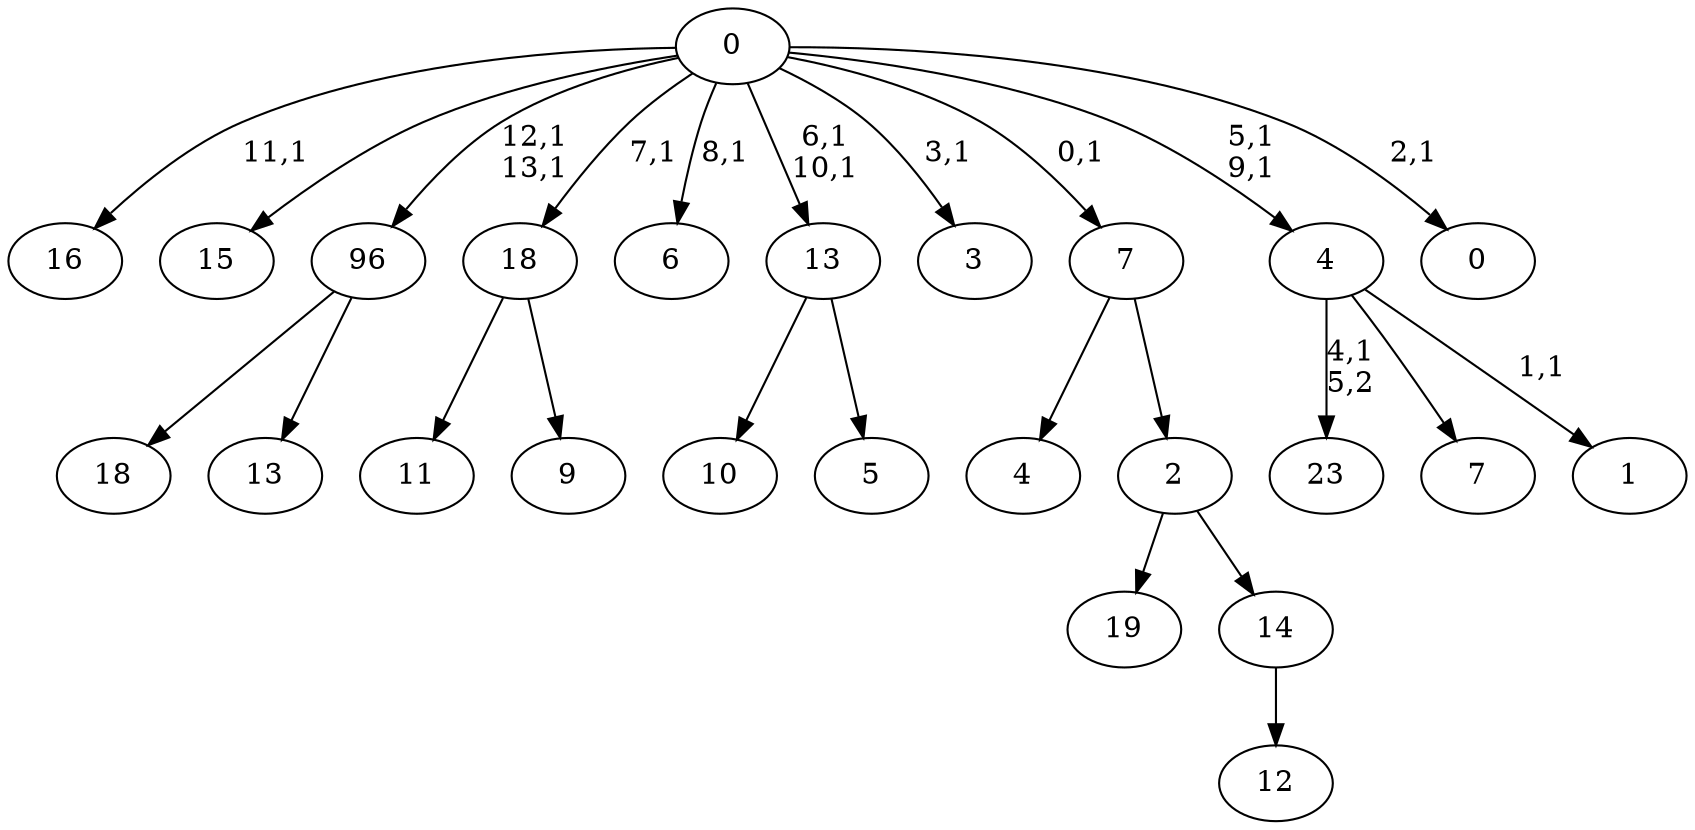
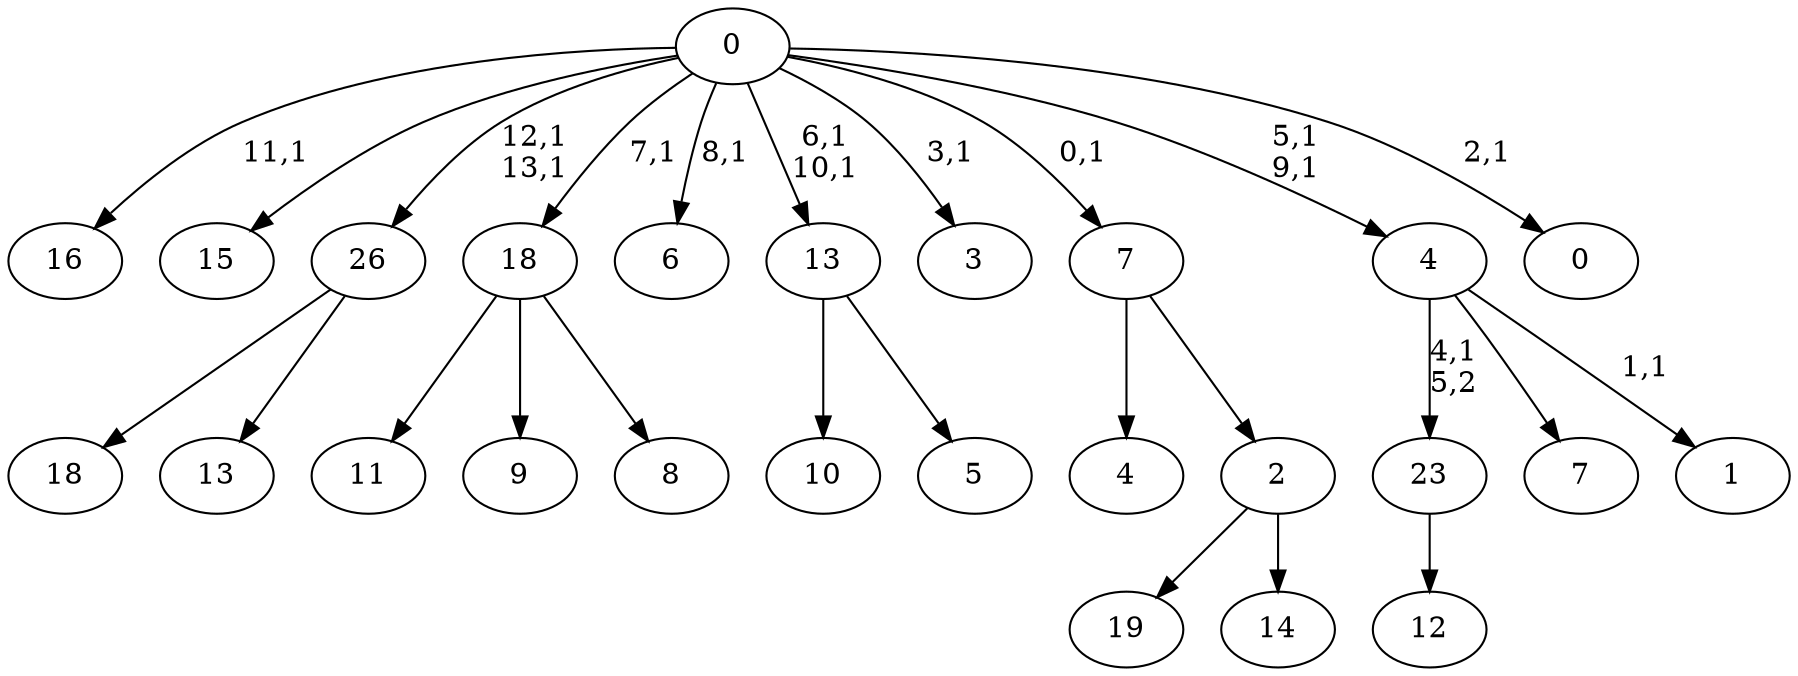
node "96": label "96" -> "26"
node "8": added
edge "14" -> "12": now "23" -> "12"
